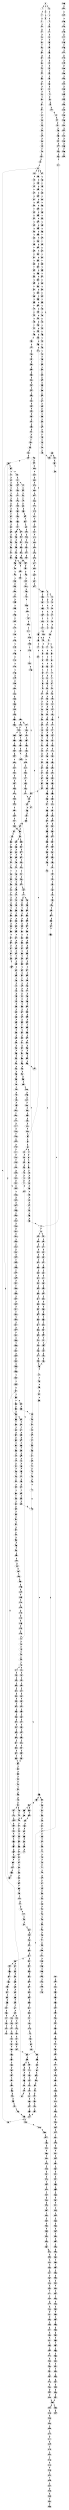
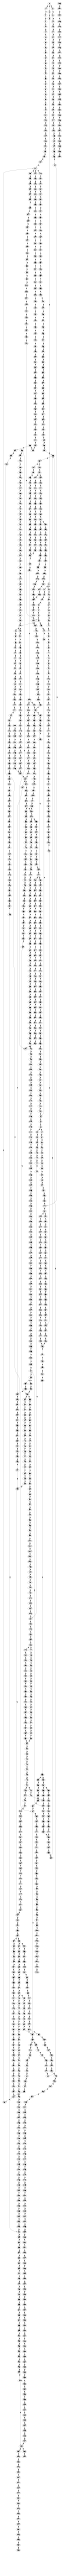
edge "S1056" -> "S1070": now "S1056" -> "S1069"
edge "S761" -> "S780": added, label "A"
